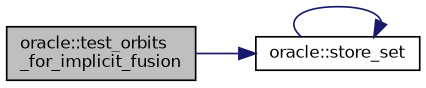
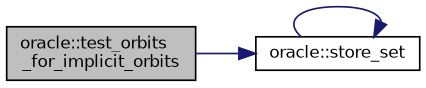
node "oracle::test_orbits _for_implicit_fusion": label "oracle::test_orbits _for_implicit_fusion" -> "oracle::test_orbits _for_implicit_orbits"
